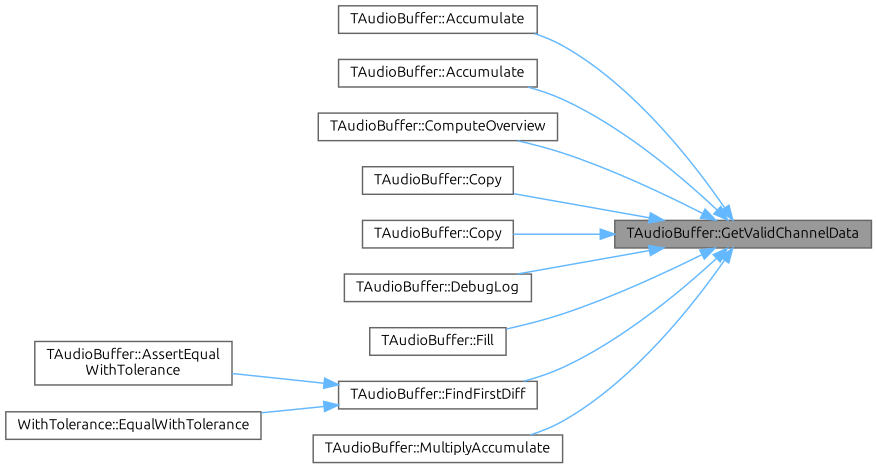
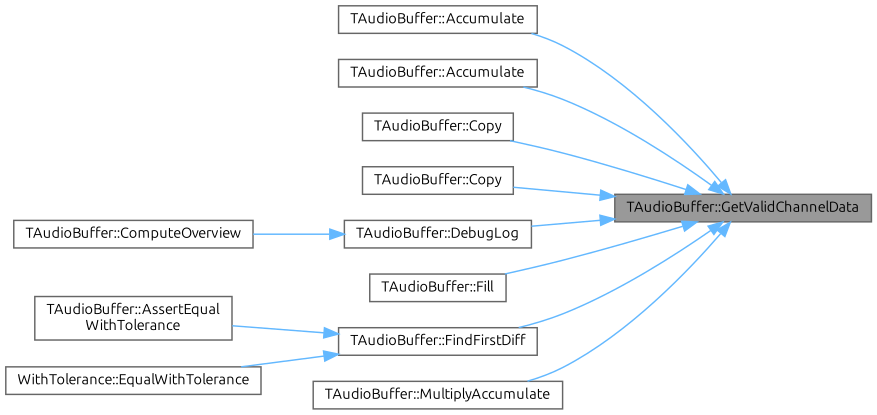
edge "TAudioBuffer::ComputeOverview" -> "TAudioBuffer::GetValidChannelData": now "TAudioBuffer::ComputeOverview" -> "TAudioBuffer::DebugLog"
